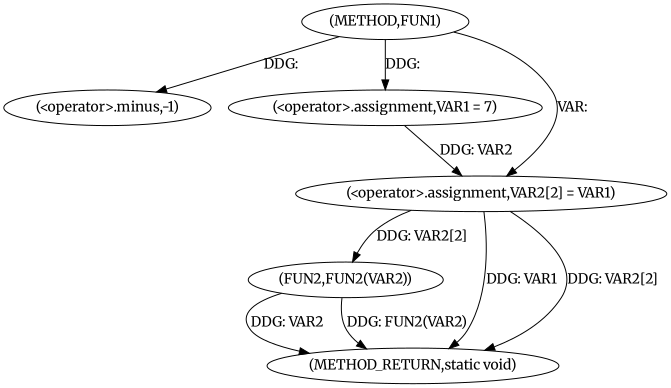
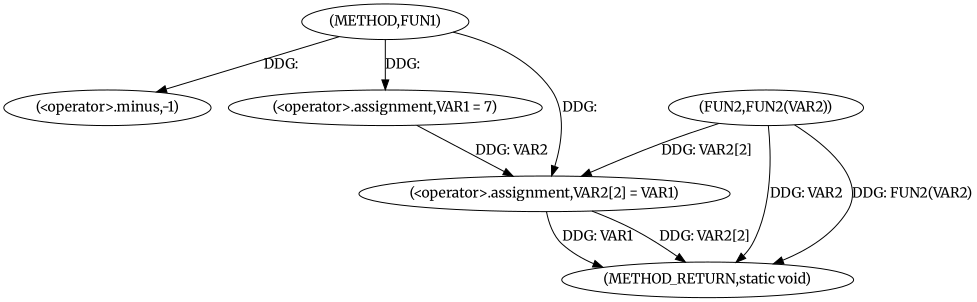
edge "(METHOD,FUN1)" -> "(<operator>.assignment,VAR2[2] = VAR1)": label "VAR: " -> "DDG: "
edge "(<operator>.assignment,VAR2[2] = VAR1)" -> "(FUN2,FUN2(VAR2))": reversed
